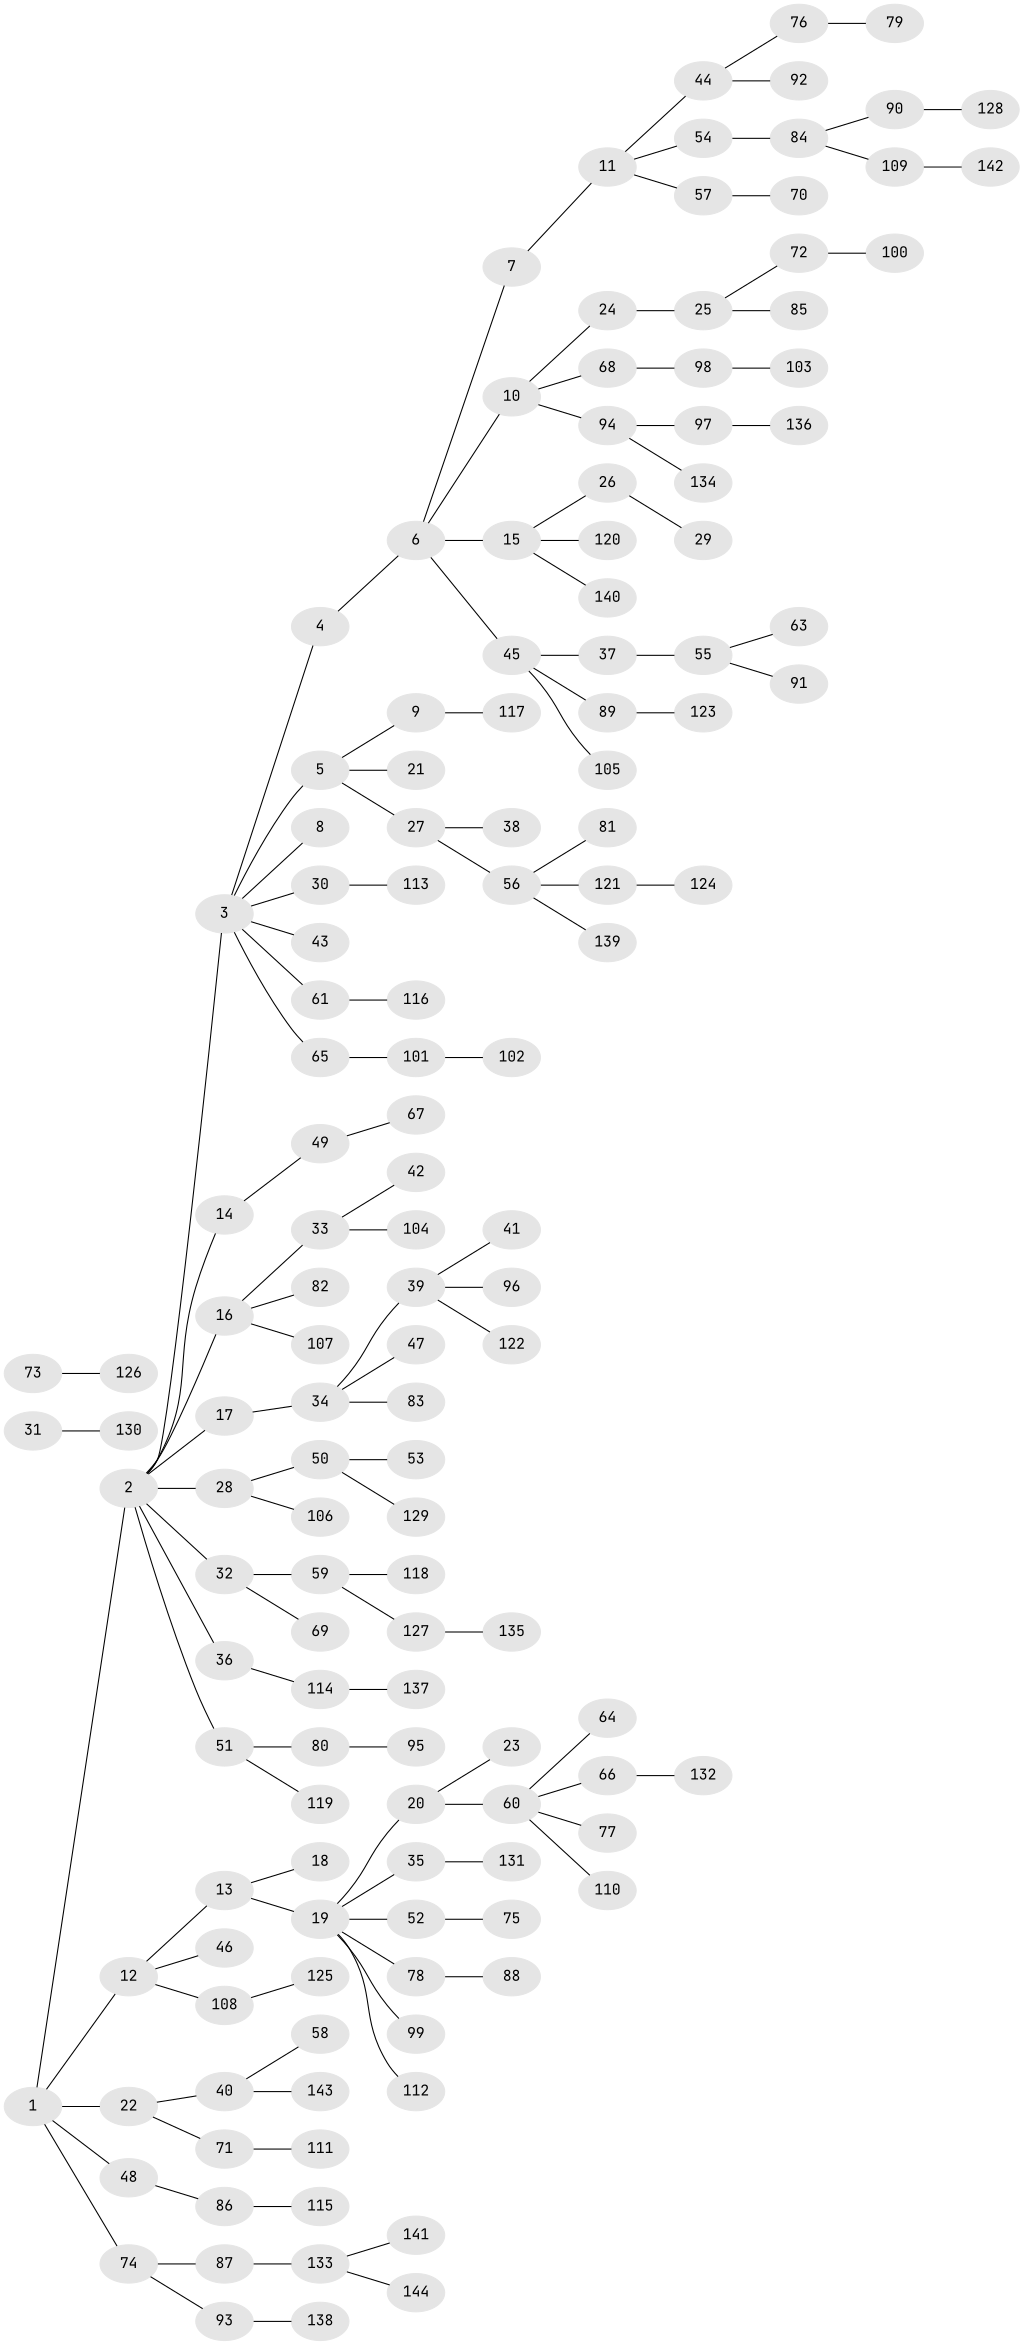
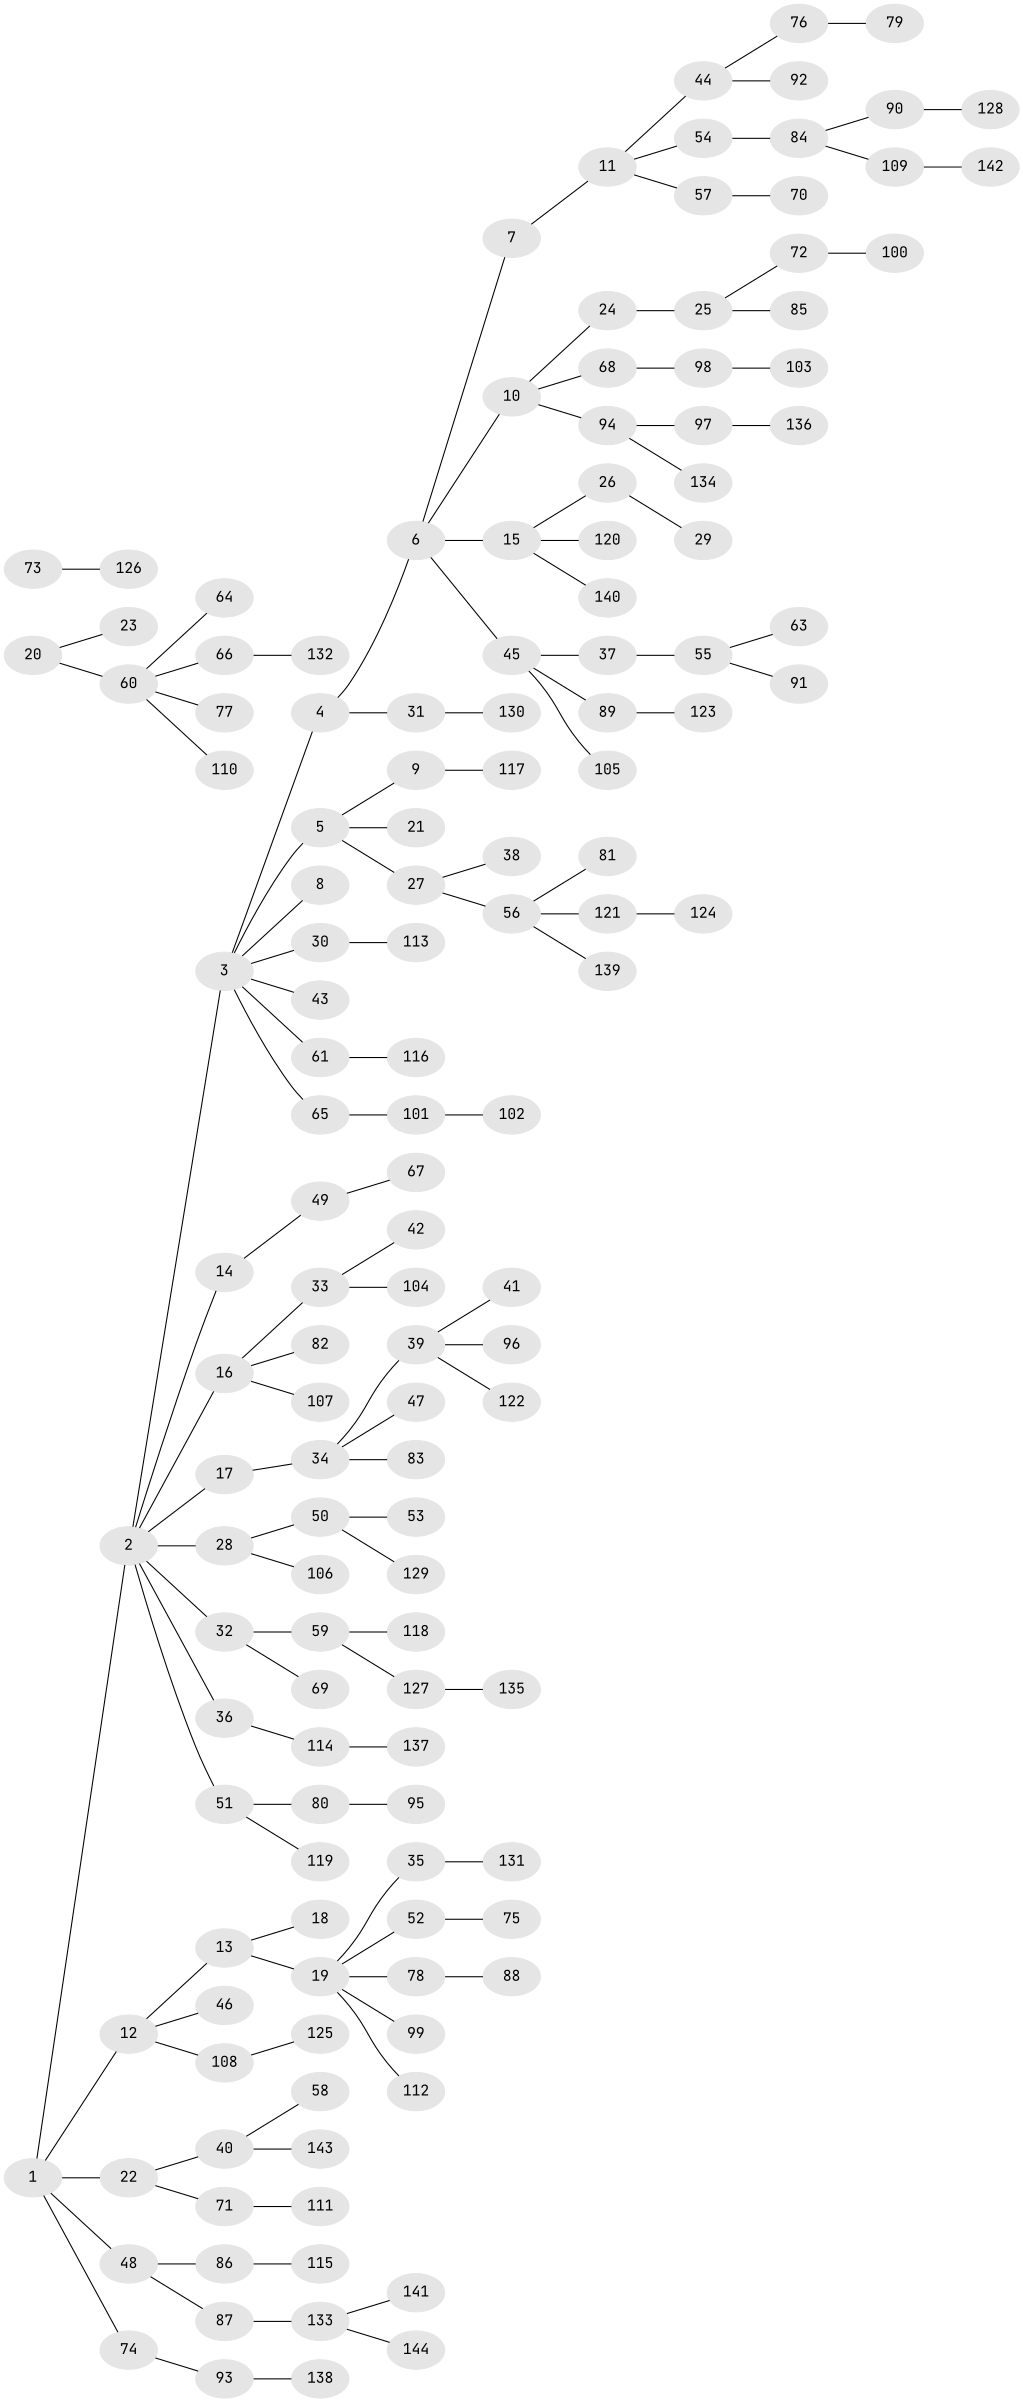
edge "4" -- "31": added
edge "20" -- "19": removed
edge "74" -- "87": now "48" -- "87"
